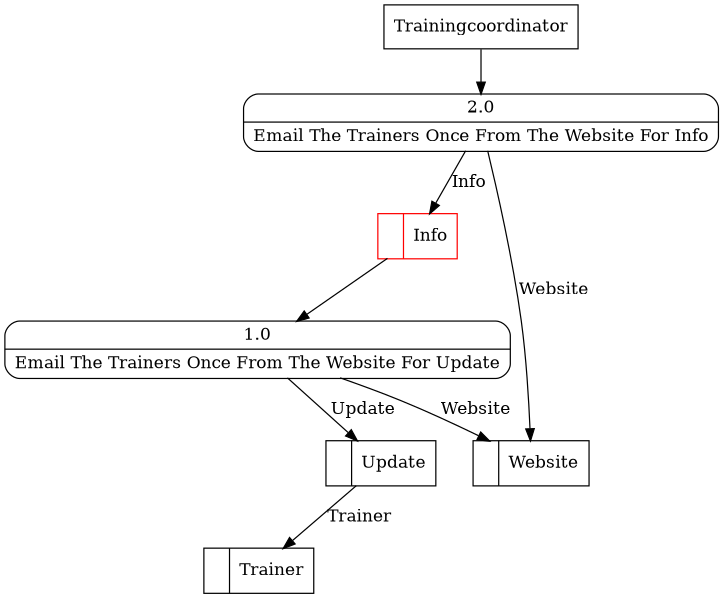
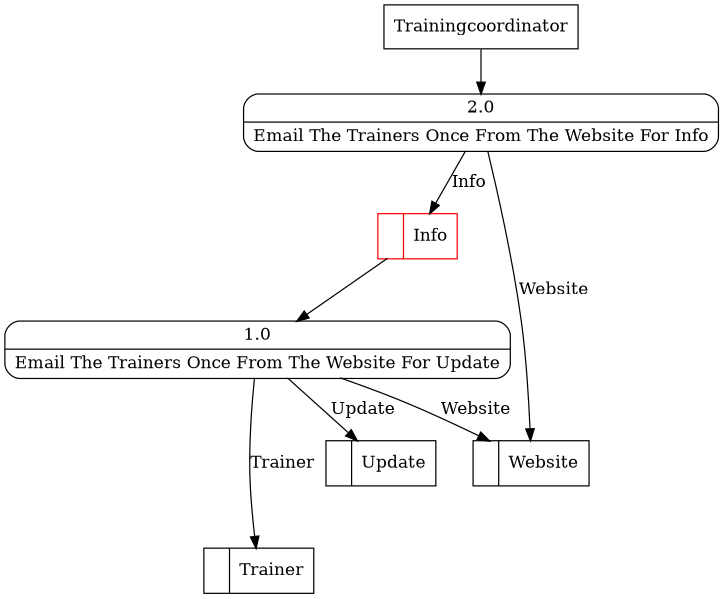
edge "Update" -> "Trainer": now "1.0" -> "Trainer"
